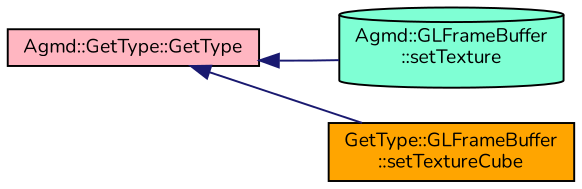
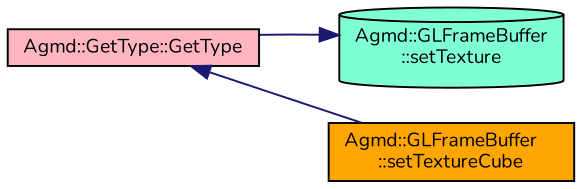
edge "Agmd::GLFrameBuffer ::setTexture" -> "Agmd::GetType::GetType": reversed
node "GetType::GLFrameBuffer ::setTextureCube": label "GetType::GLFrameBuffer ::setTextureCube" -> "Agmd::GLFrameBuffer ::setTextureCube"
